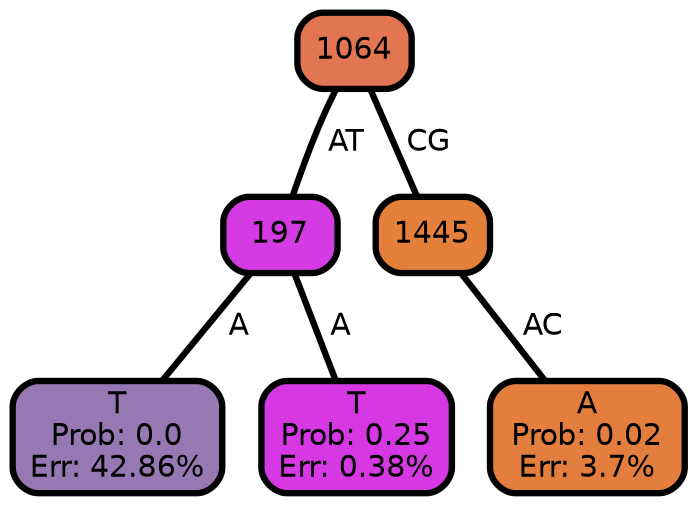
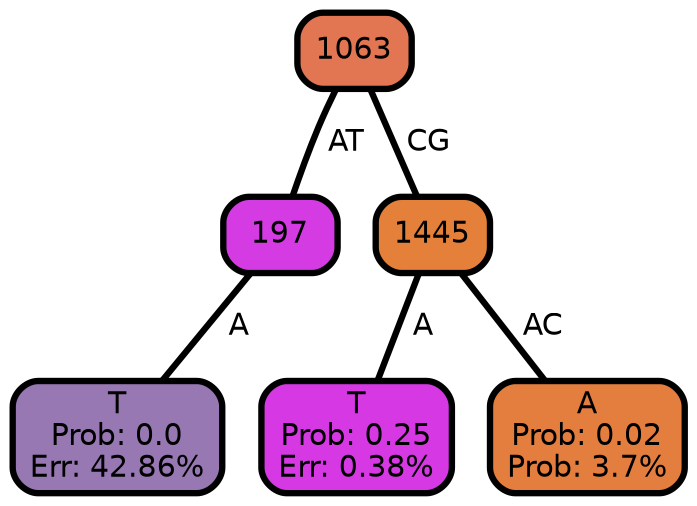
node "1064": label "1064" -> "1063"
edge "197" -- "T Prob: 0.25 Err: 0.38%": now "1445" -- "T Prob: 0.25 Err: 0.38%"
node "A Prob: 0.02 Err: 3.7%": label "A Prob: 0.02 Err: 3.7%" -> "A Prob: 0.02 Prob: 3.7%"
